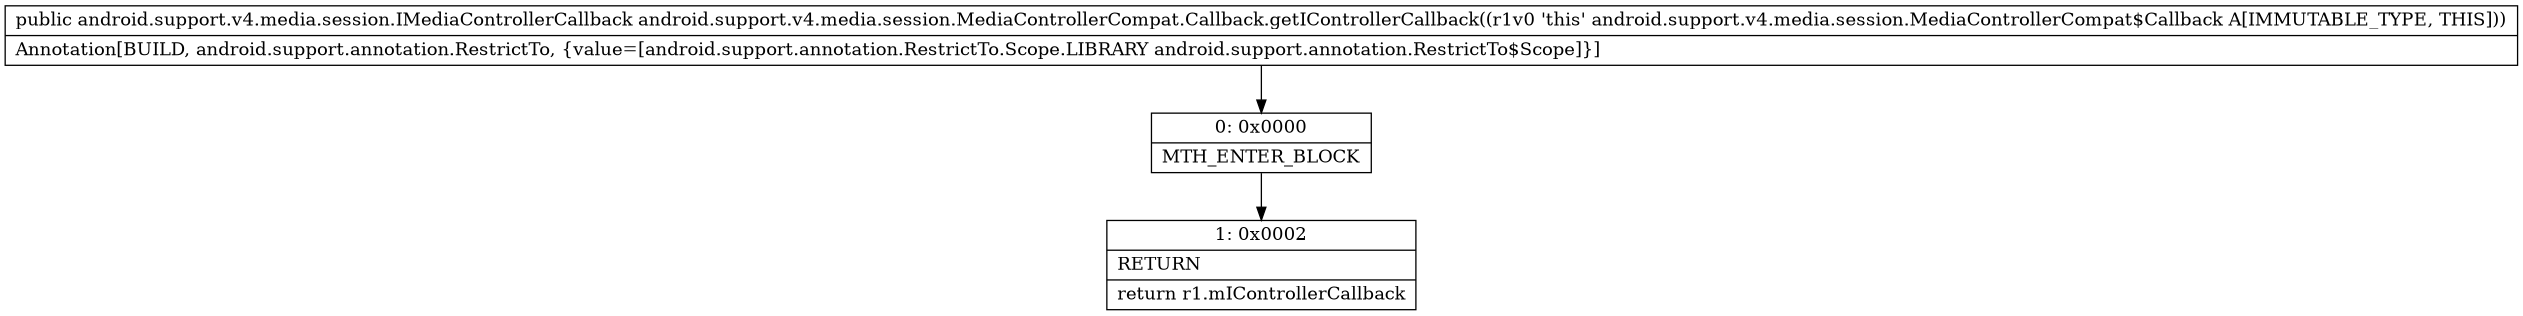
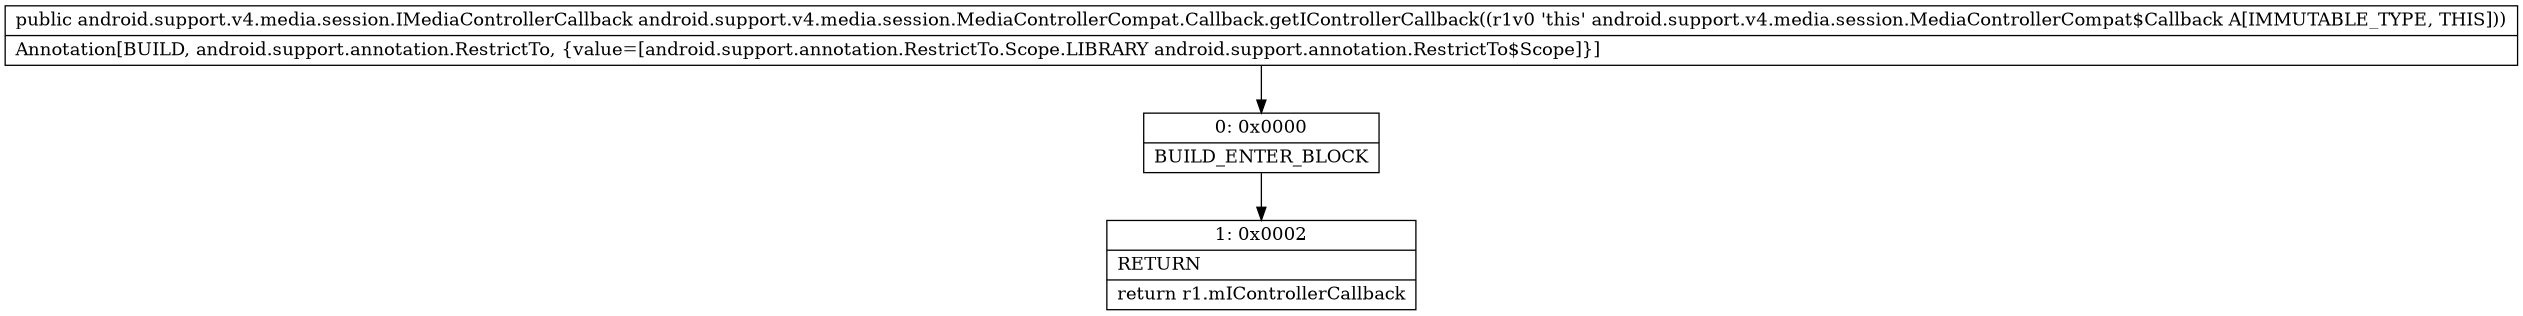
node "0: 0x0000": text "MTH_ENTER_BLOCK" -> "BUILD_ENTER_BLOCK"
